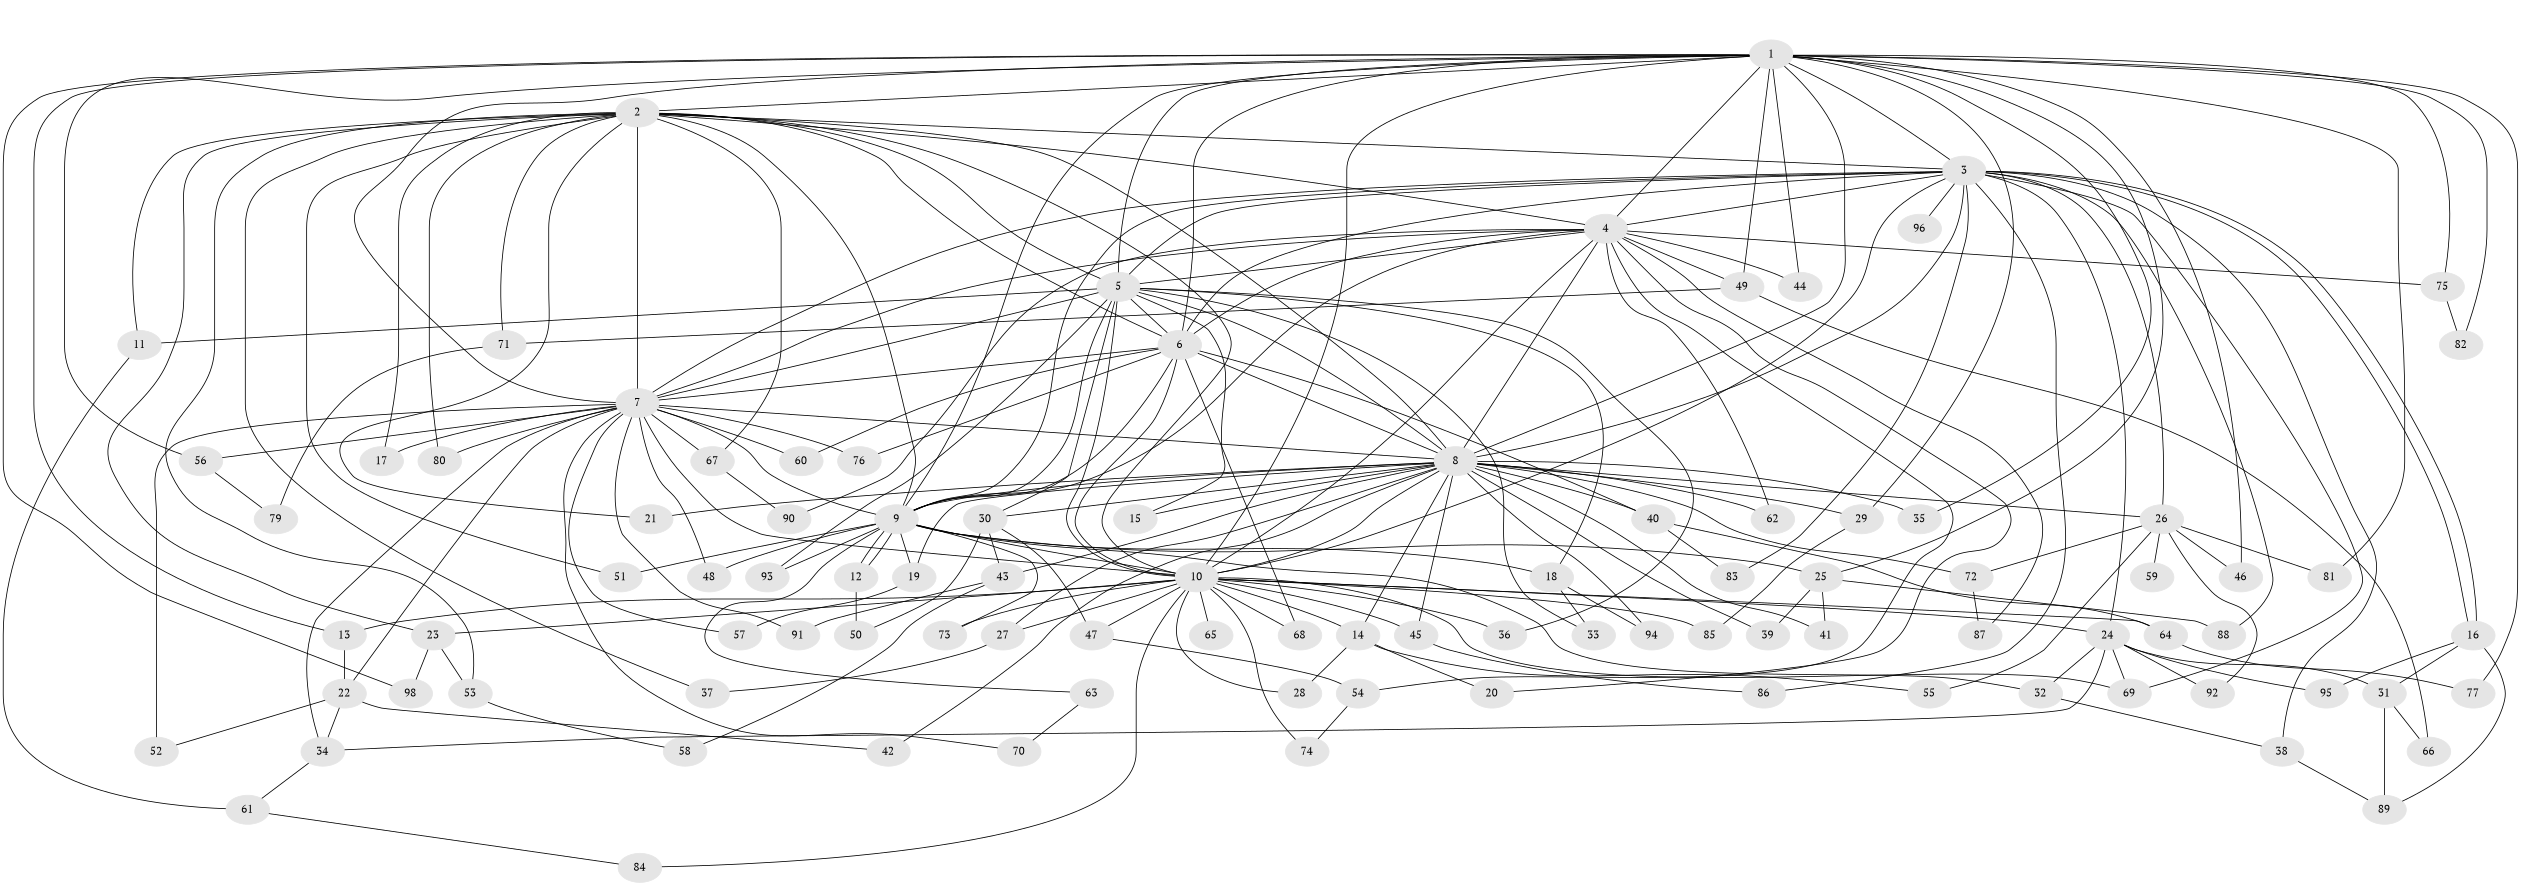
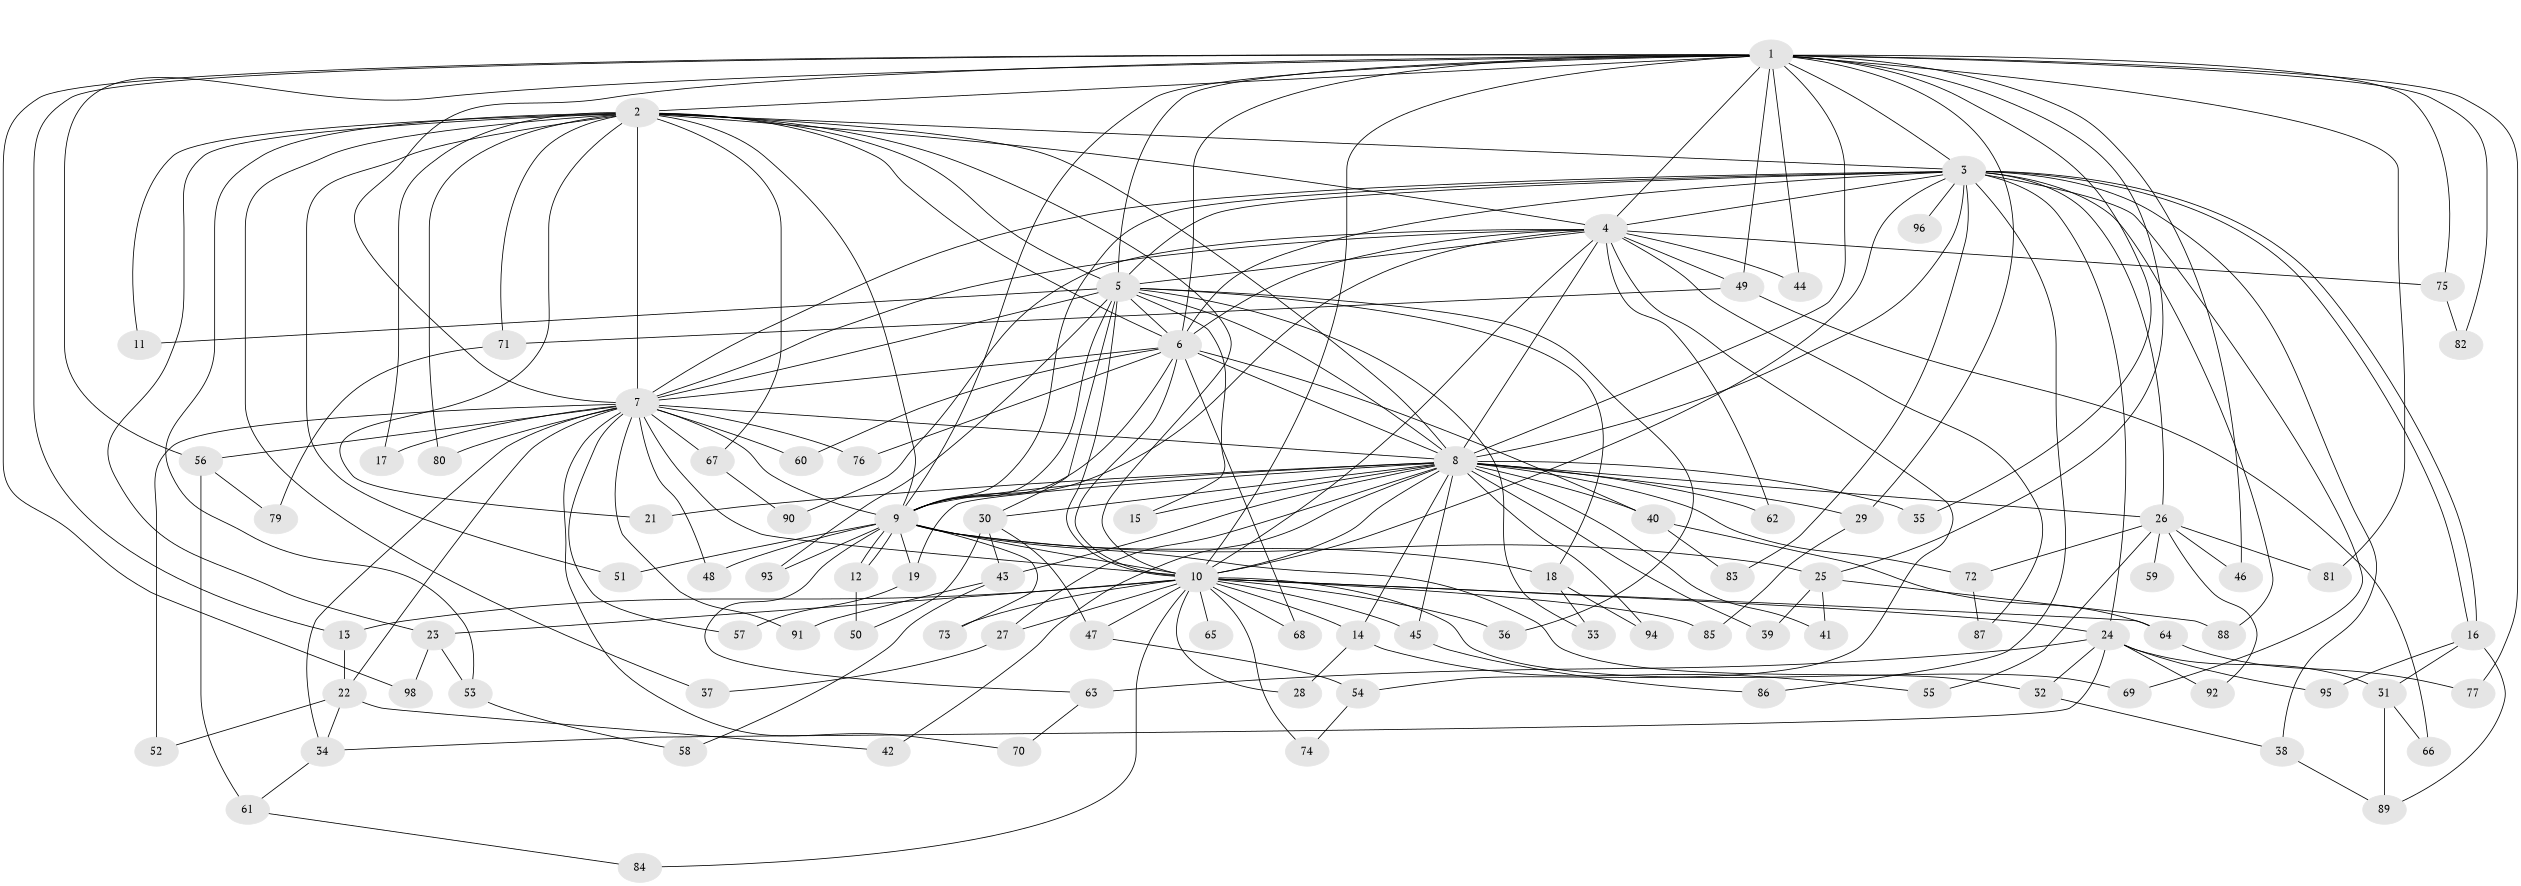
edge "11" -- "61": now "56" -- "61"
edge "24" -- "69": now "24" -- "63"
node "20": removed
